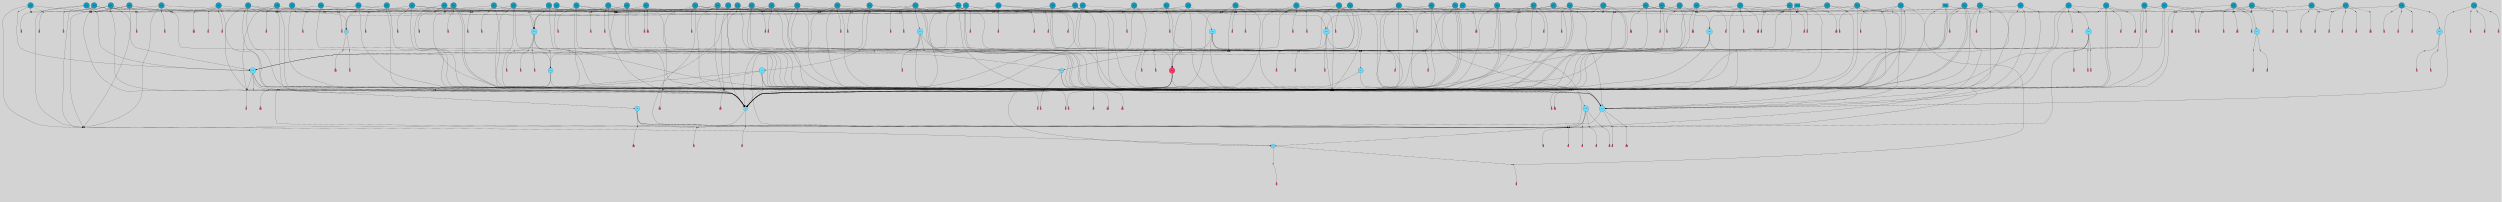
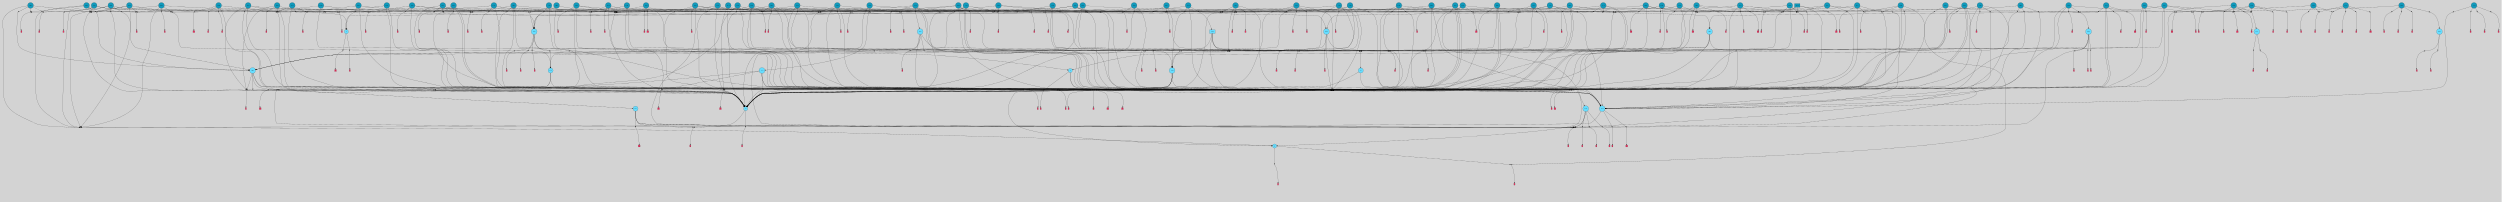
node "T697": shape box -> circle
node "T164": fillcolor #ff3366 -> #66ddff
node "6": removed
